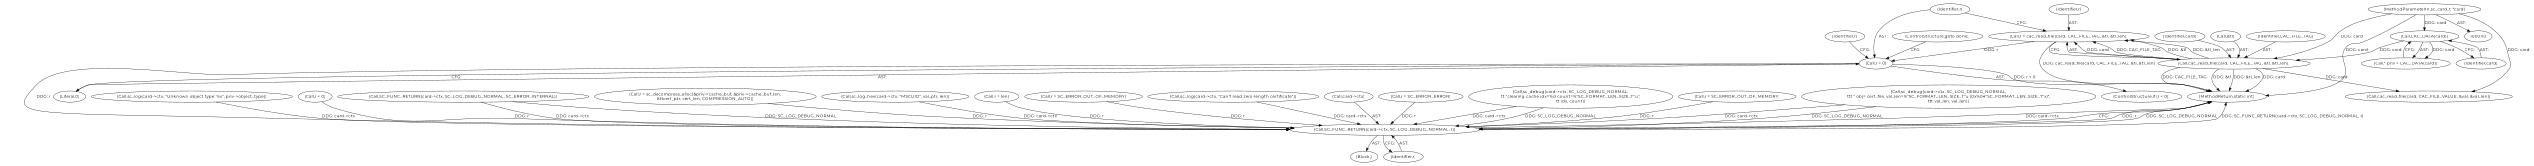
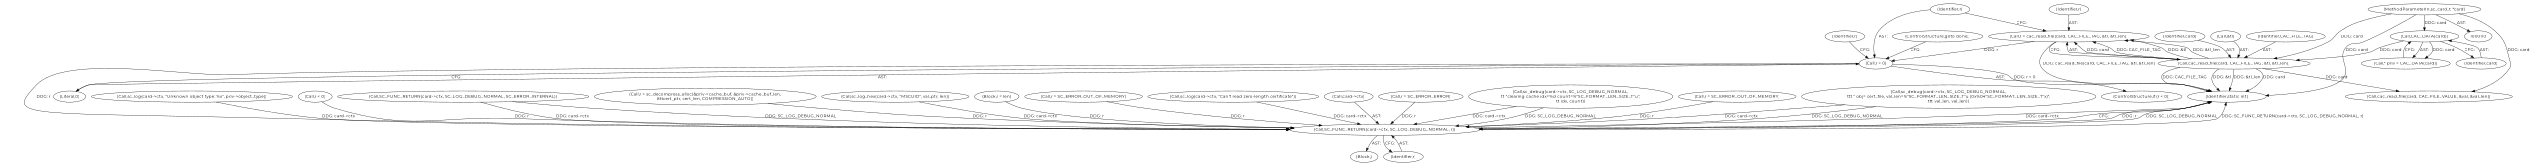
node "(Call,r = len)": label "(Call,r = len)" -> "(Block,r = len)"
node "(MethodReturn,static int)": label "(MethodReturn,static int)" -> "(Identifier,static int)"
